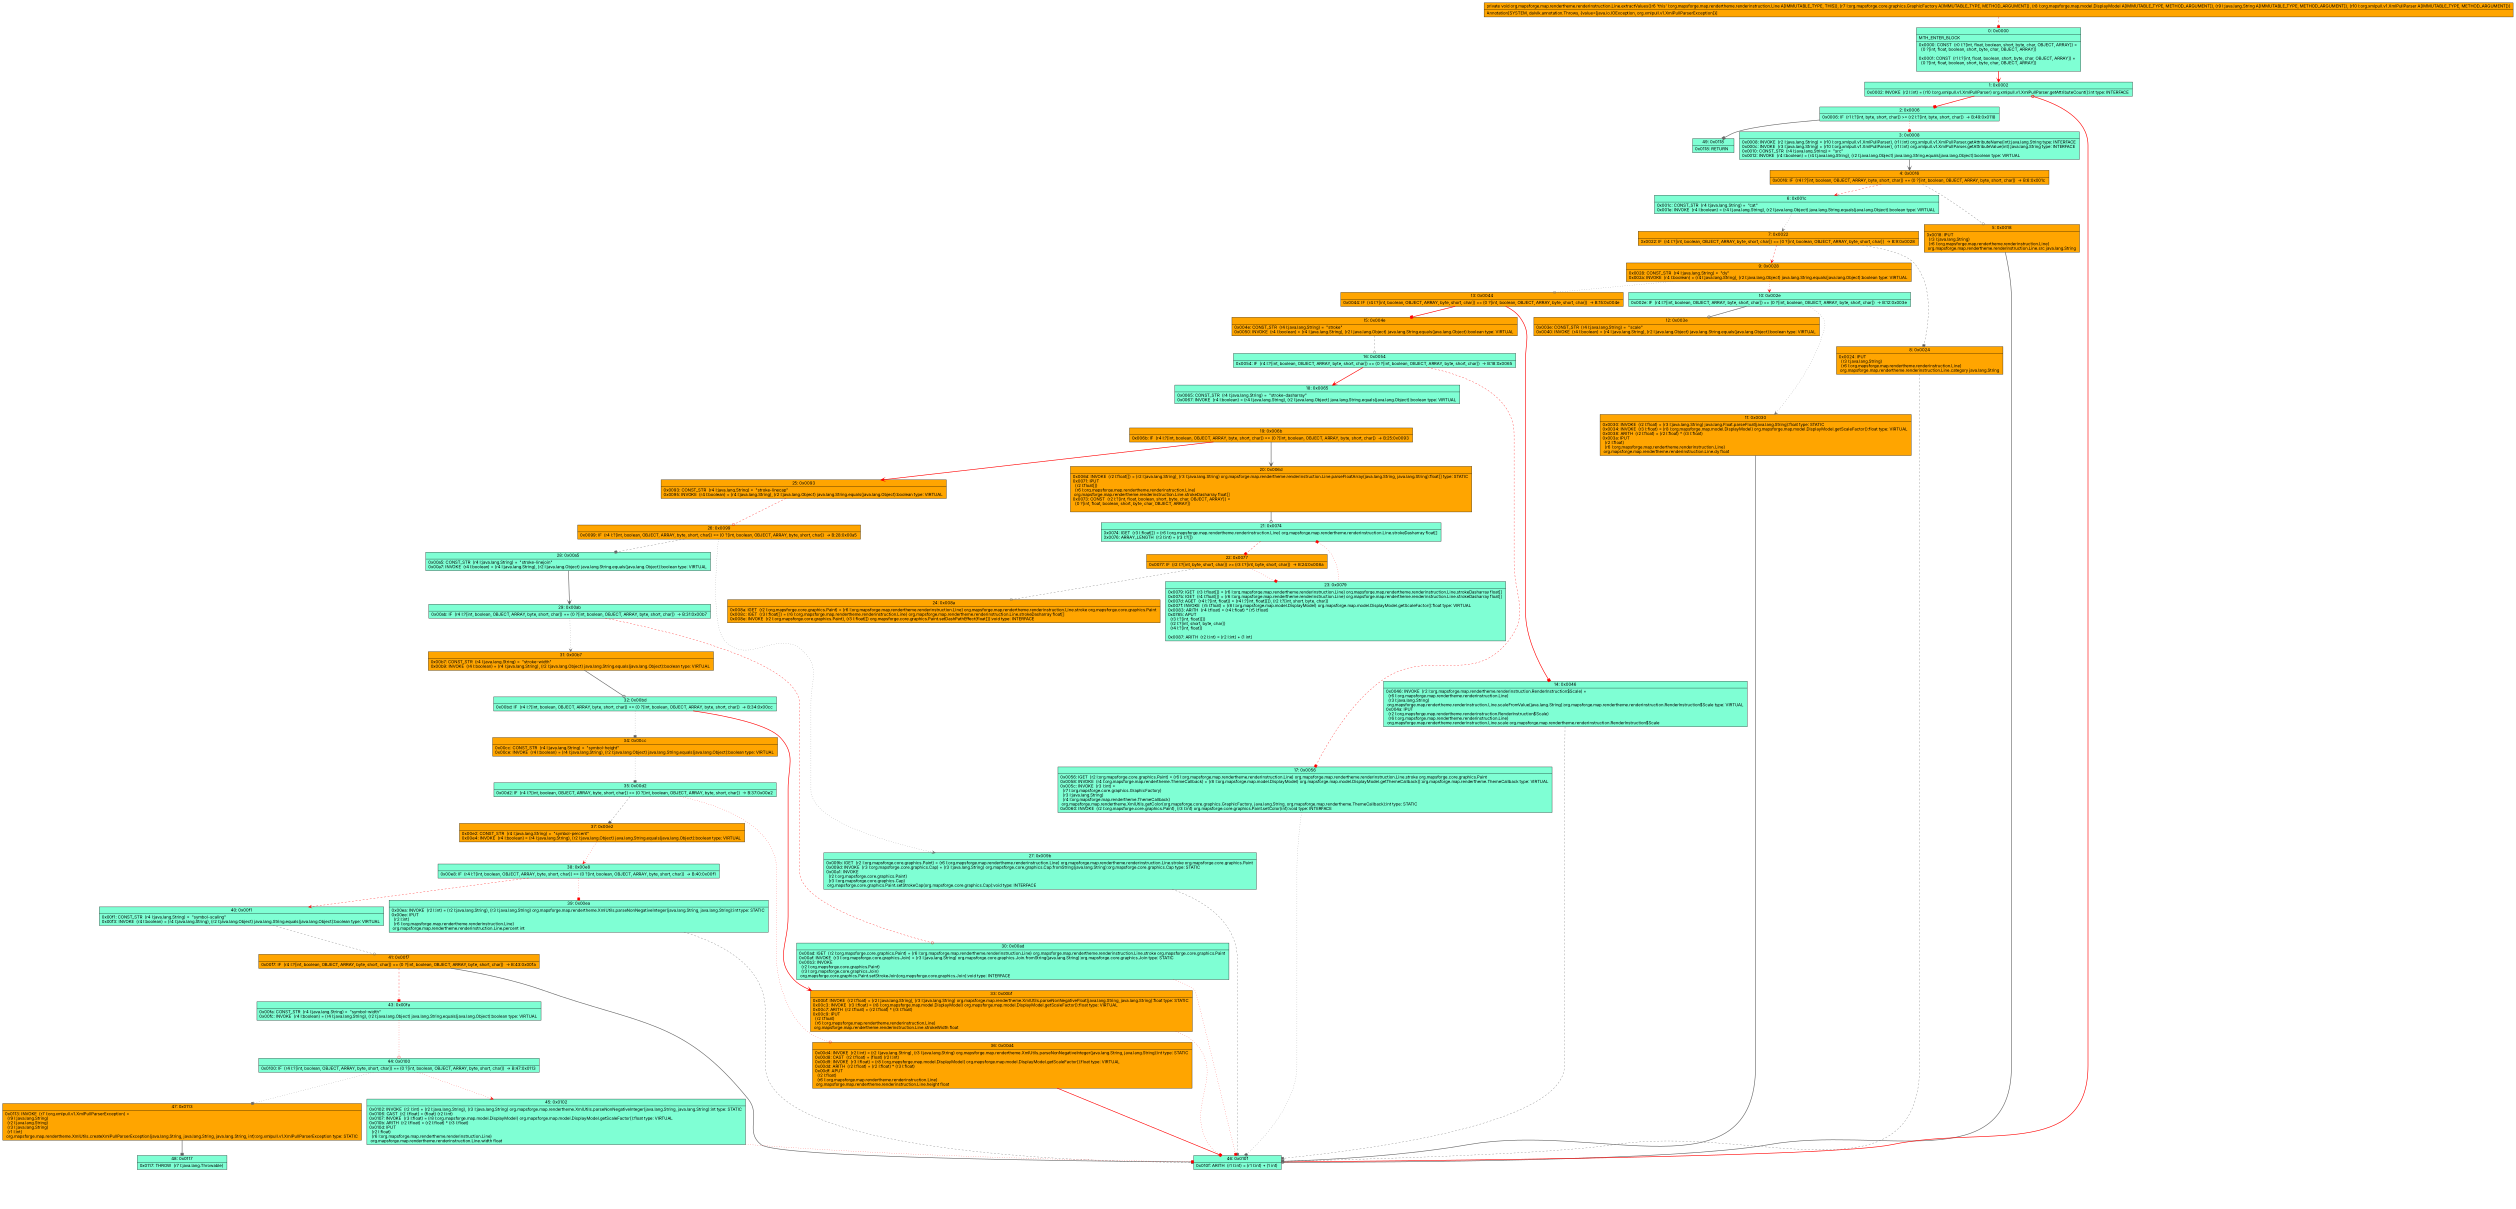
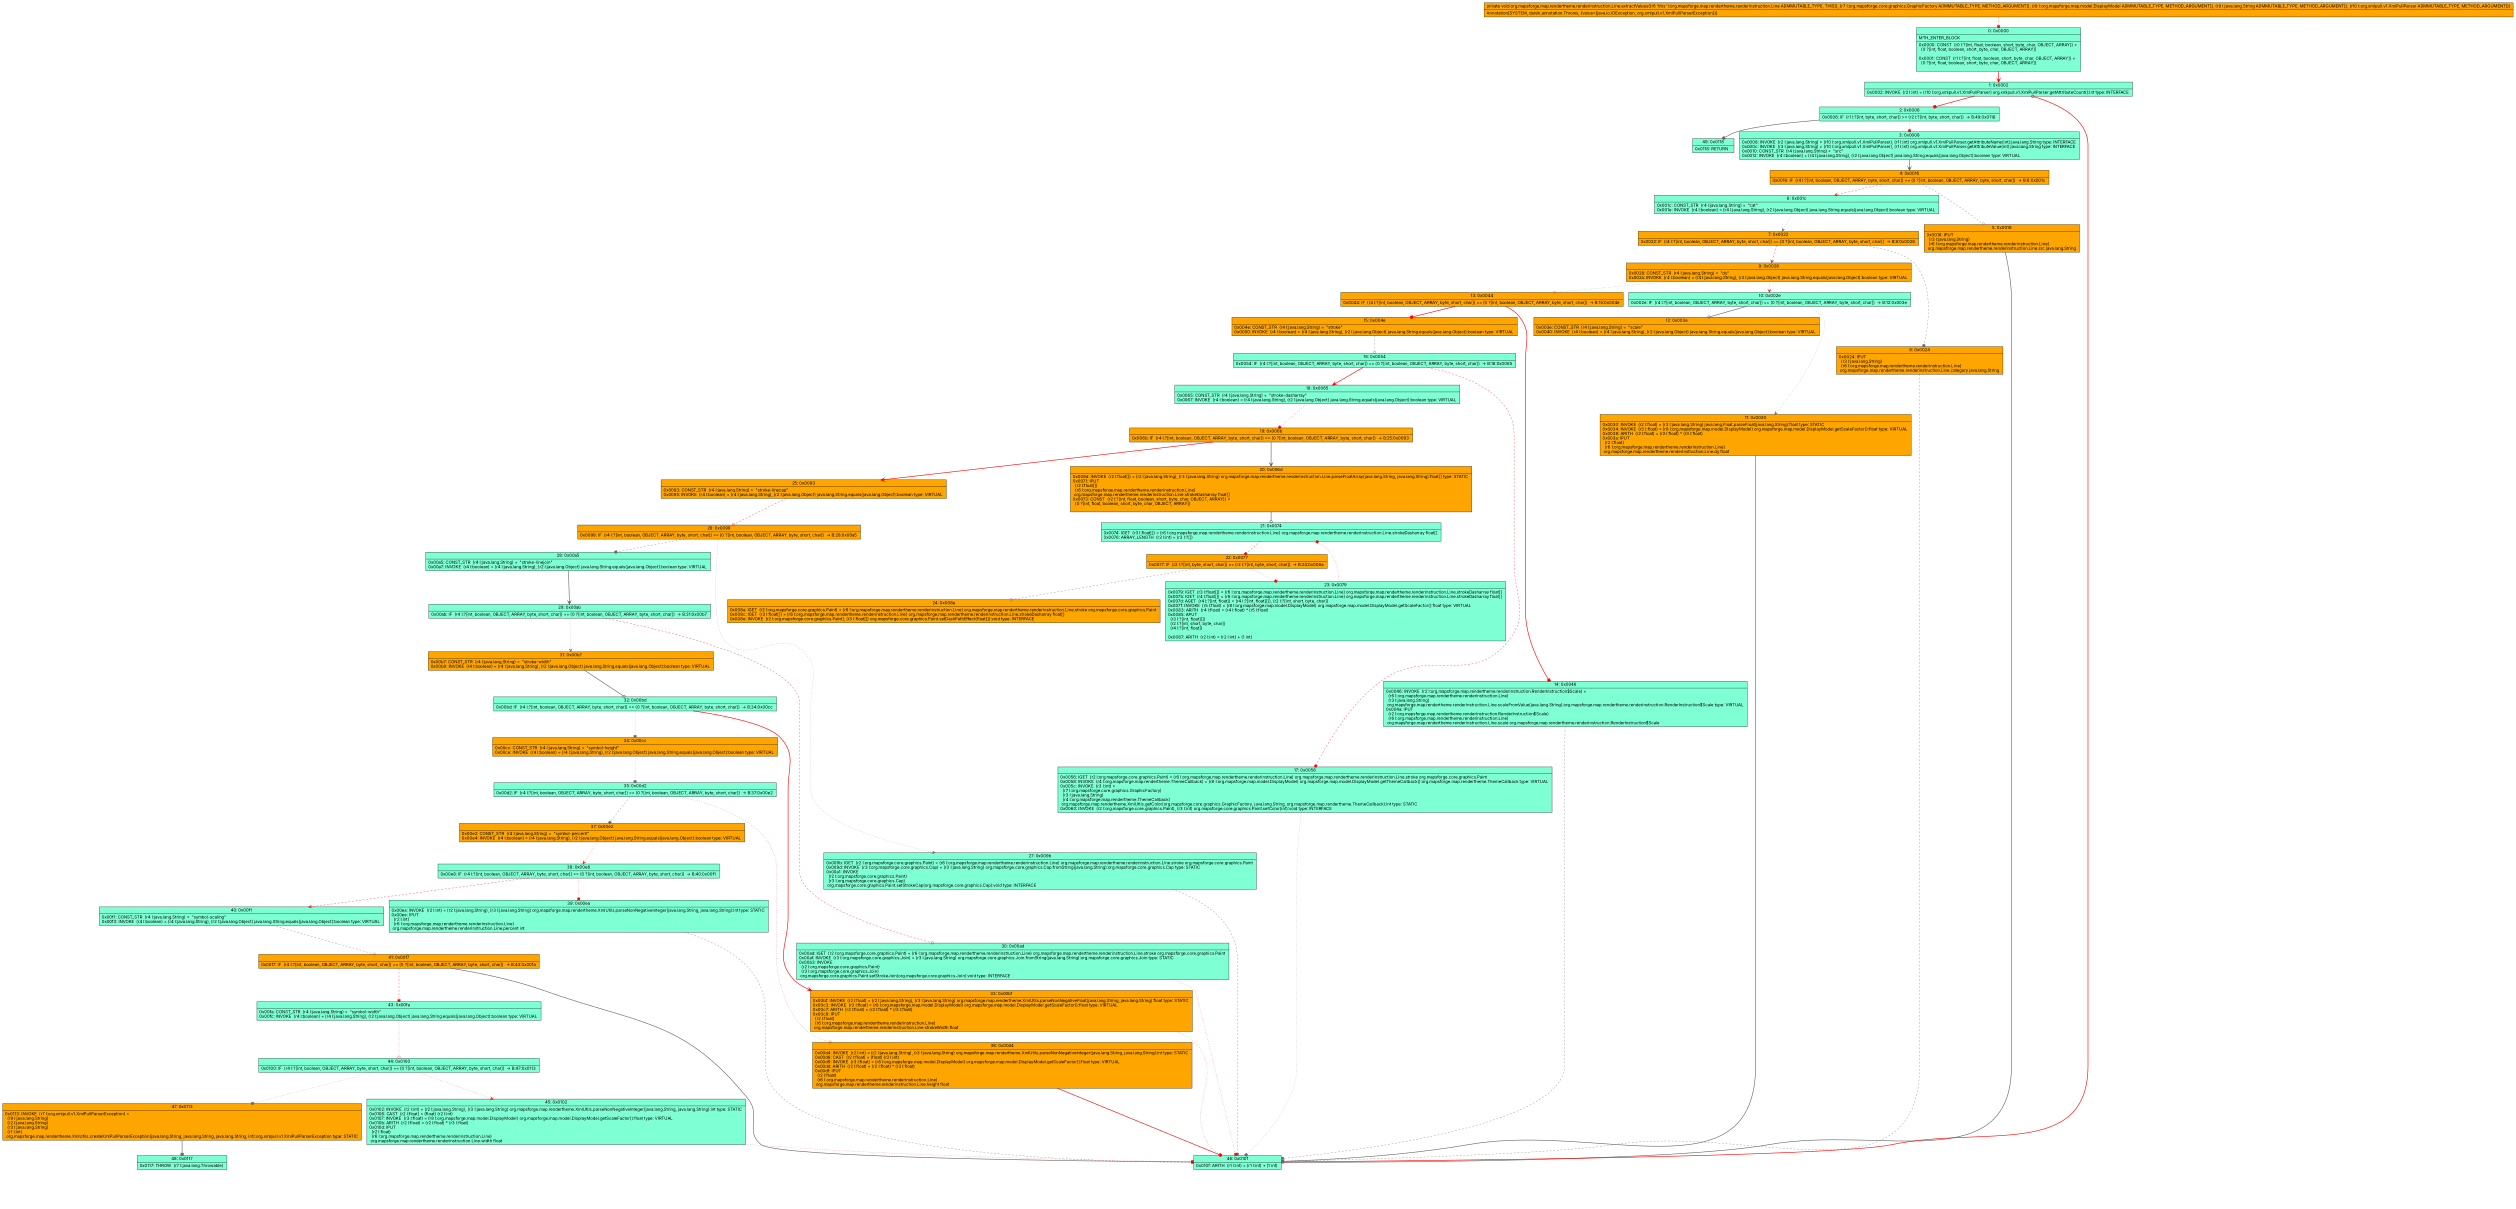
edge "18: 0x0065" -> "19: 0x006b": added
node "23: 0x0079": text "0x0785: APUT" -> "0x0085: APUT"
node "36: 0x00d4": text "0x00df: APUT" -> "0x00df: IPUT"
